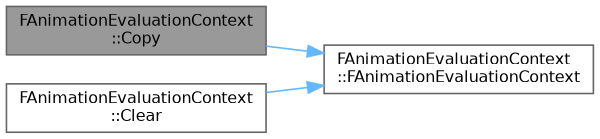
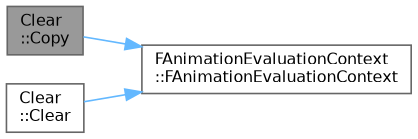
node "FAnimationEvaluationContext ::Copy": label "FAnimationEvaluationContext ::Copy" -> "Clear ::Copy"
node "FAnimationEvaluationContext ::Clear": label "FAnimationEvaluationContext ::Clear" -> "Clear ::Clear"
